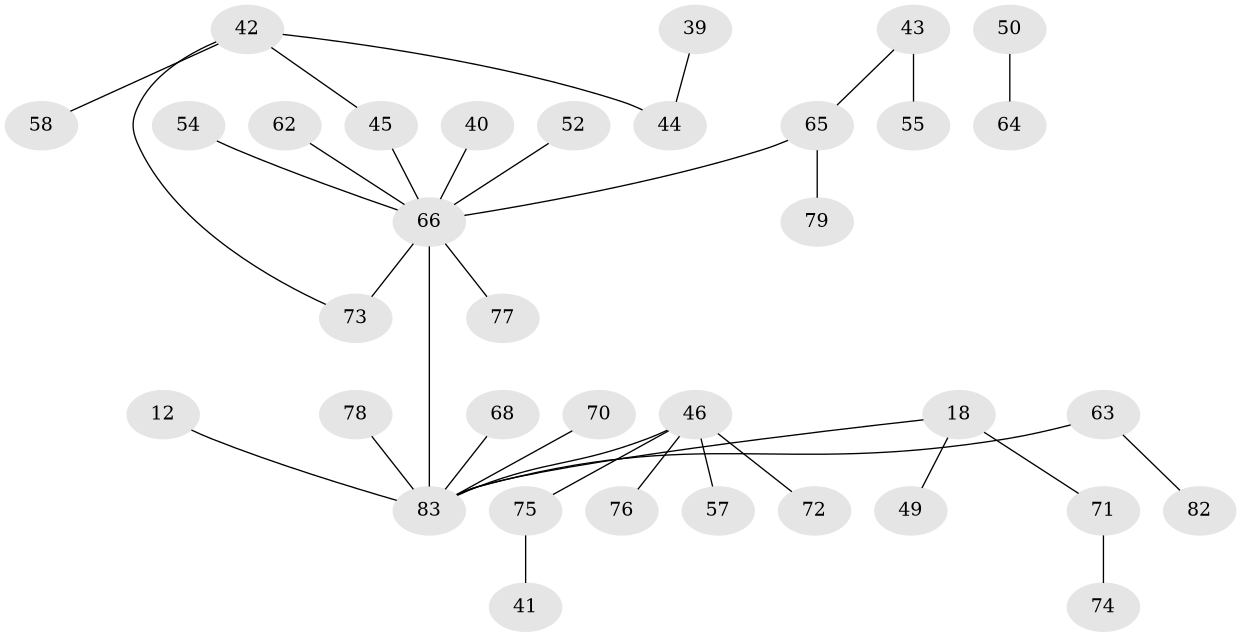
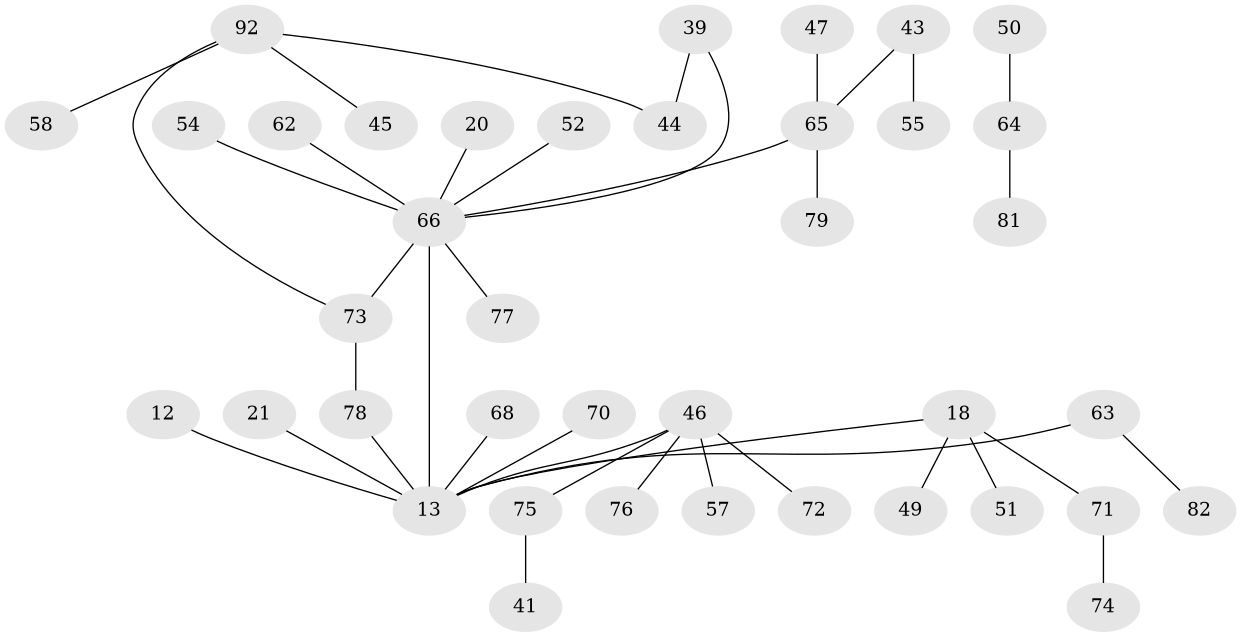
node "42": label "42" -> "92"
node "47": added
node "40": label "40" -> "20"
edge "45" -- "66": now "39" -- "66"
node "81": added
edge "73" -- "78": added
node "21": added
node "83": label "83" -> "13"
node "51": added
